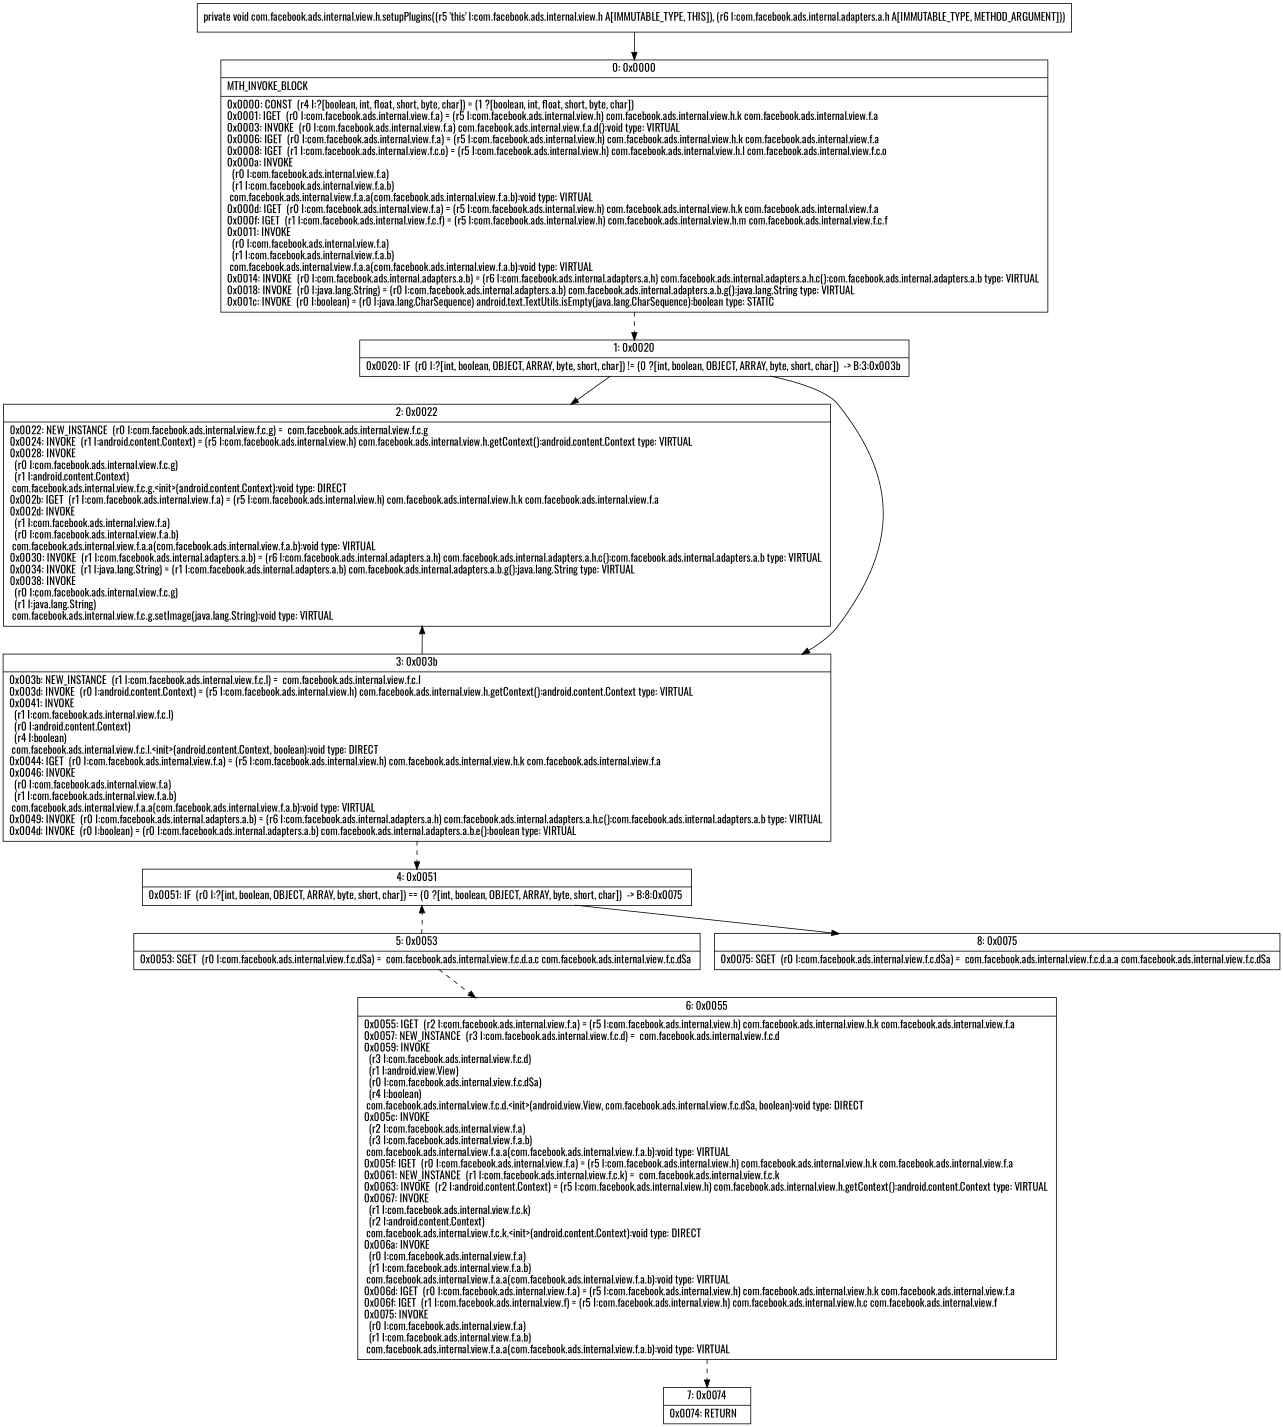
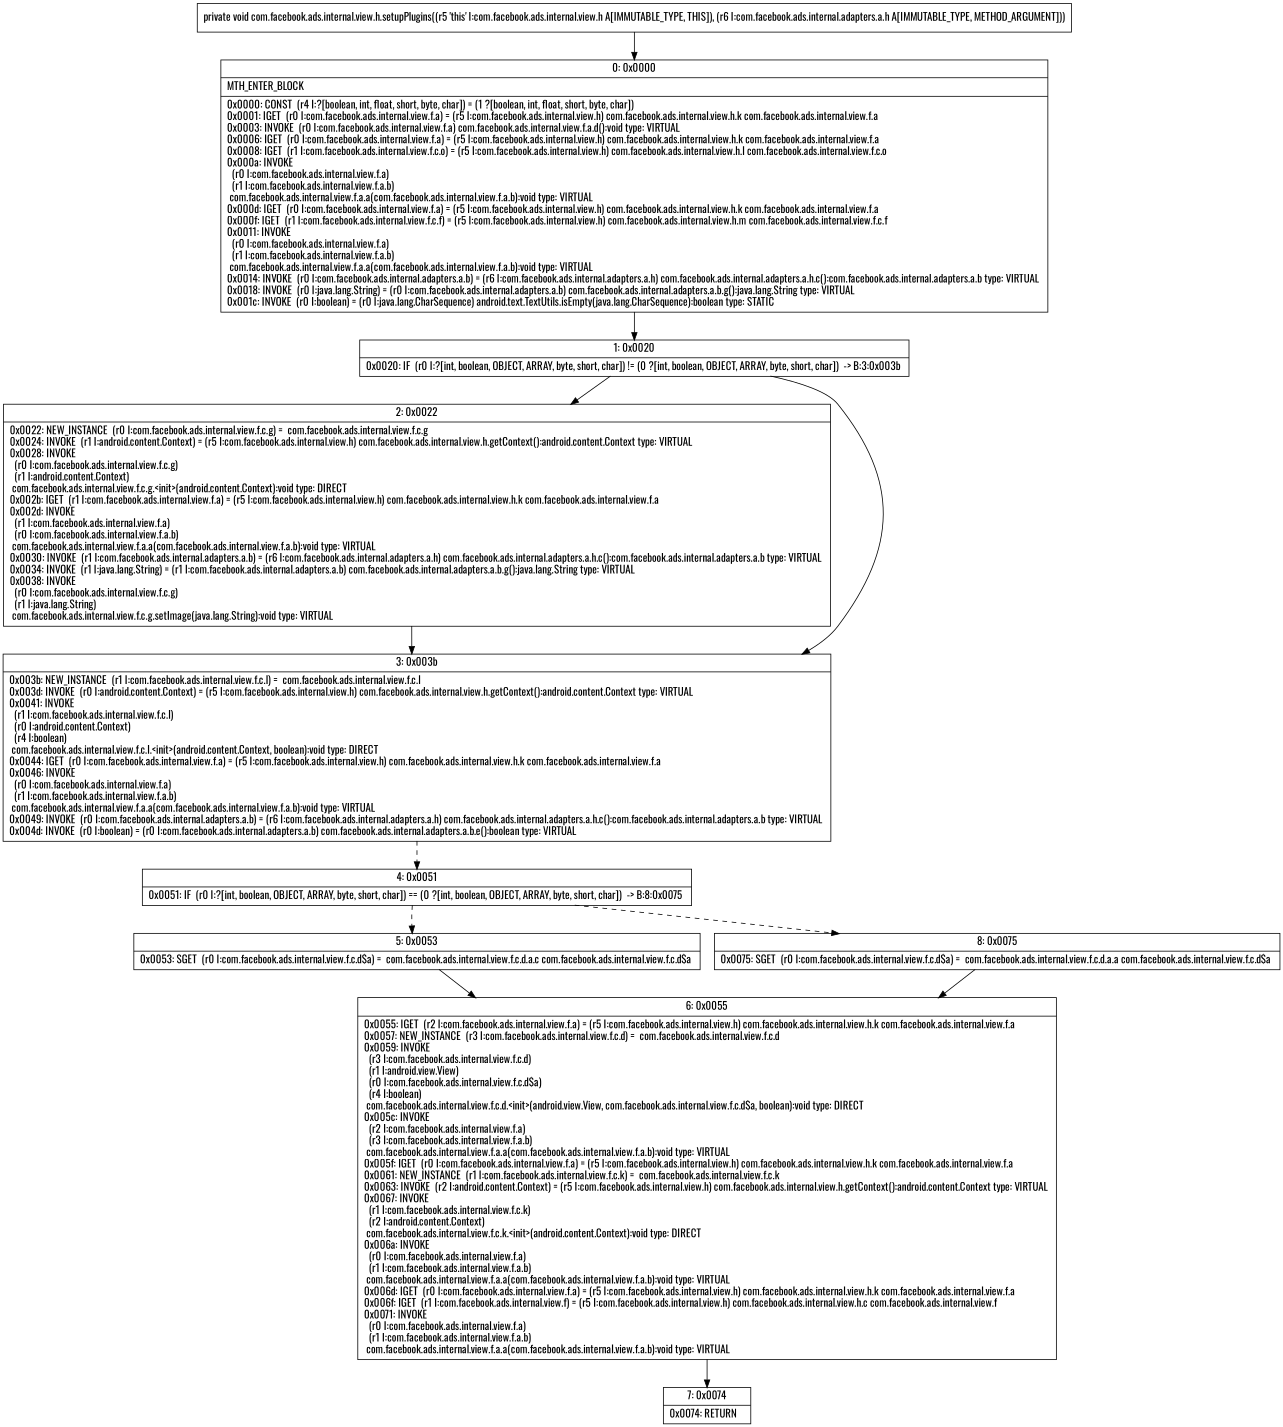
node "0: 0x0000": text "MTH_INVOKE_BLOCK" -> "MTH_ENTER_BLOCK"
edge "0: 0x0000" -> "1: 0x0020": style dashed -> solid
edge "3: 0x003b" -> "2: 0x0022": reversed
edge "4: 0x0051" -> "8: 0x0075": style solid -> dashed
edge "5: 0x0053" -> "4: 0x0051": reversed
edge "5: 0x0053" -> "6: 0x0055": style dashed -> solid
edge "8: 0x0075" -> "6: 0x0055": added
node "6: 0x0055": text "0x0075: INVOKE" -> "0x0071: INVOKE"
edge "6: 0x0055" -> "7: 0x0074": style dashed -> solid
